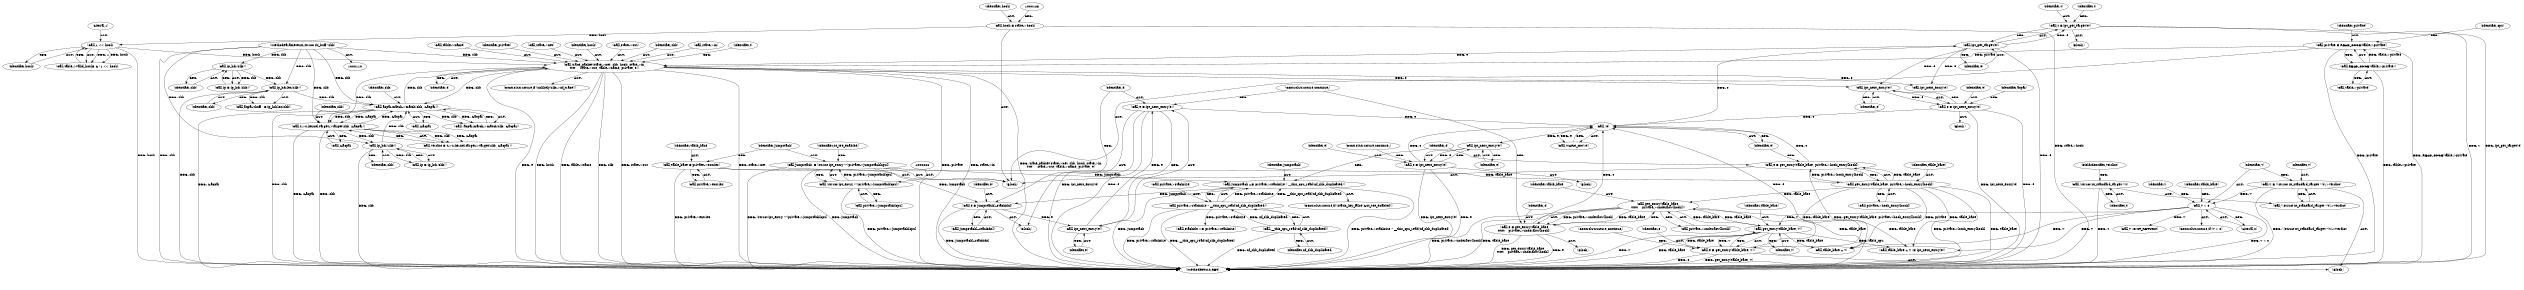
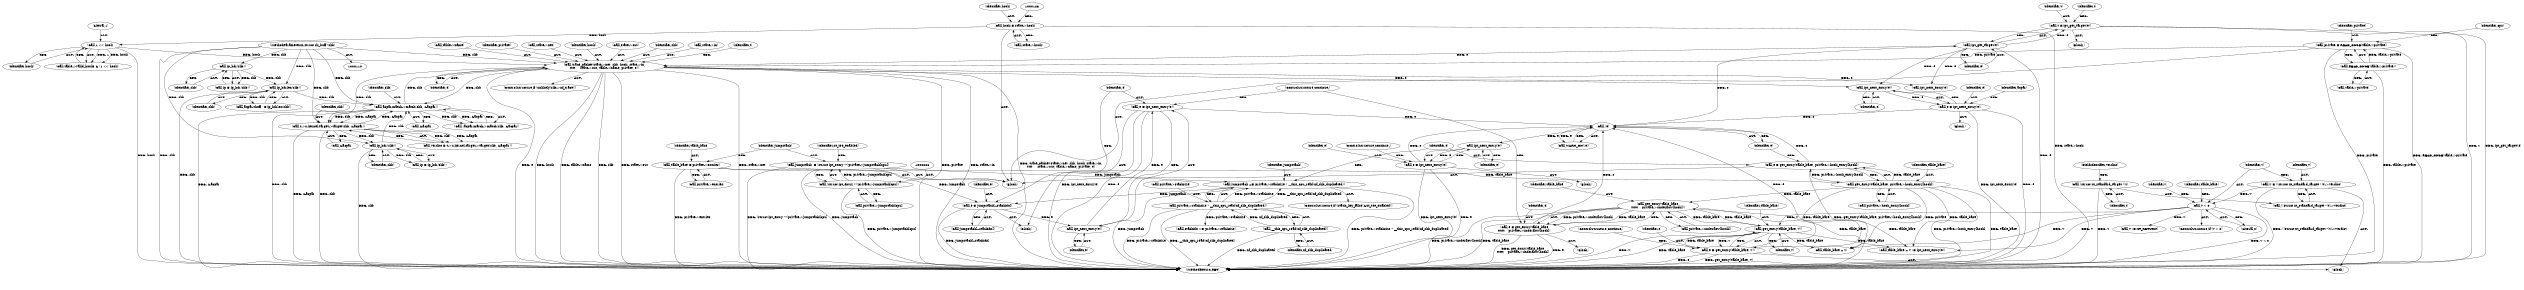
node "(Call,state->hook)": added
edge "(Call,acpar.thoff   = ip_hdrlen(skb))" -> "(Call,ip_hdrlen(skb))": added, label "CFG:"
edge "(Call,get_entry(table_base, v))" -> "(Call,table_base + v != ipt_next_entry(e))": label "DDG: table_cpu" -> "DDG: table_base"
